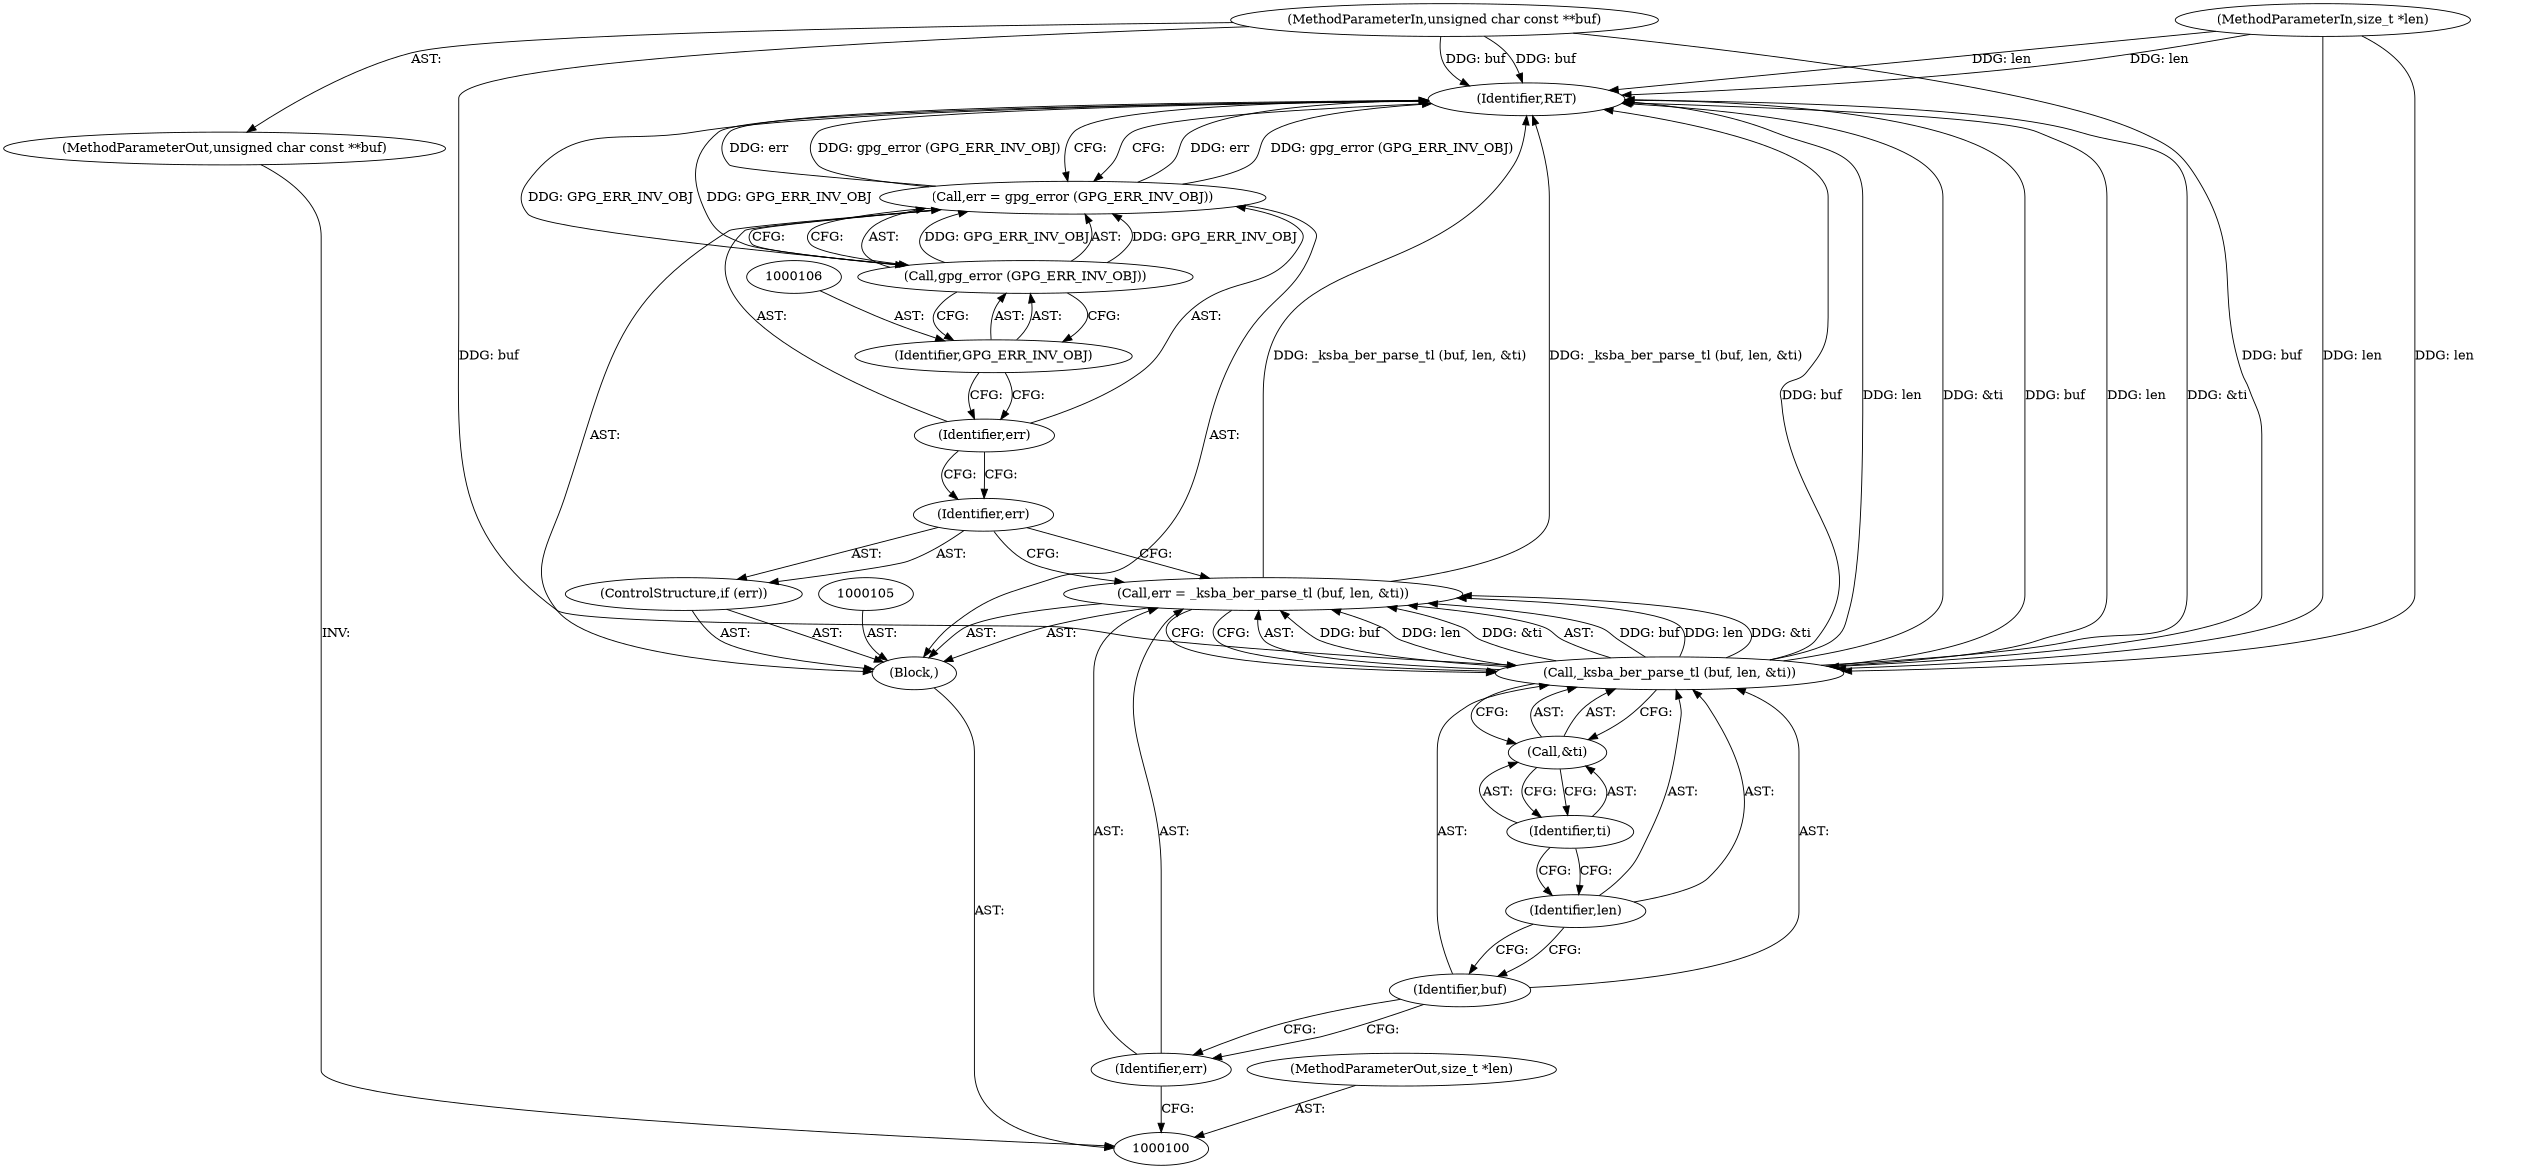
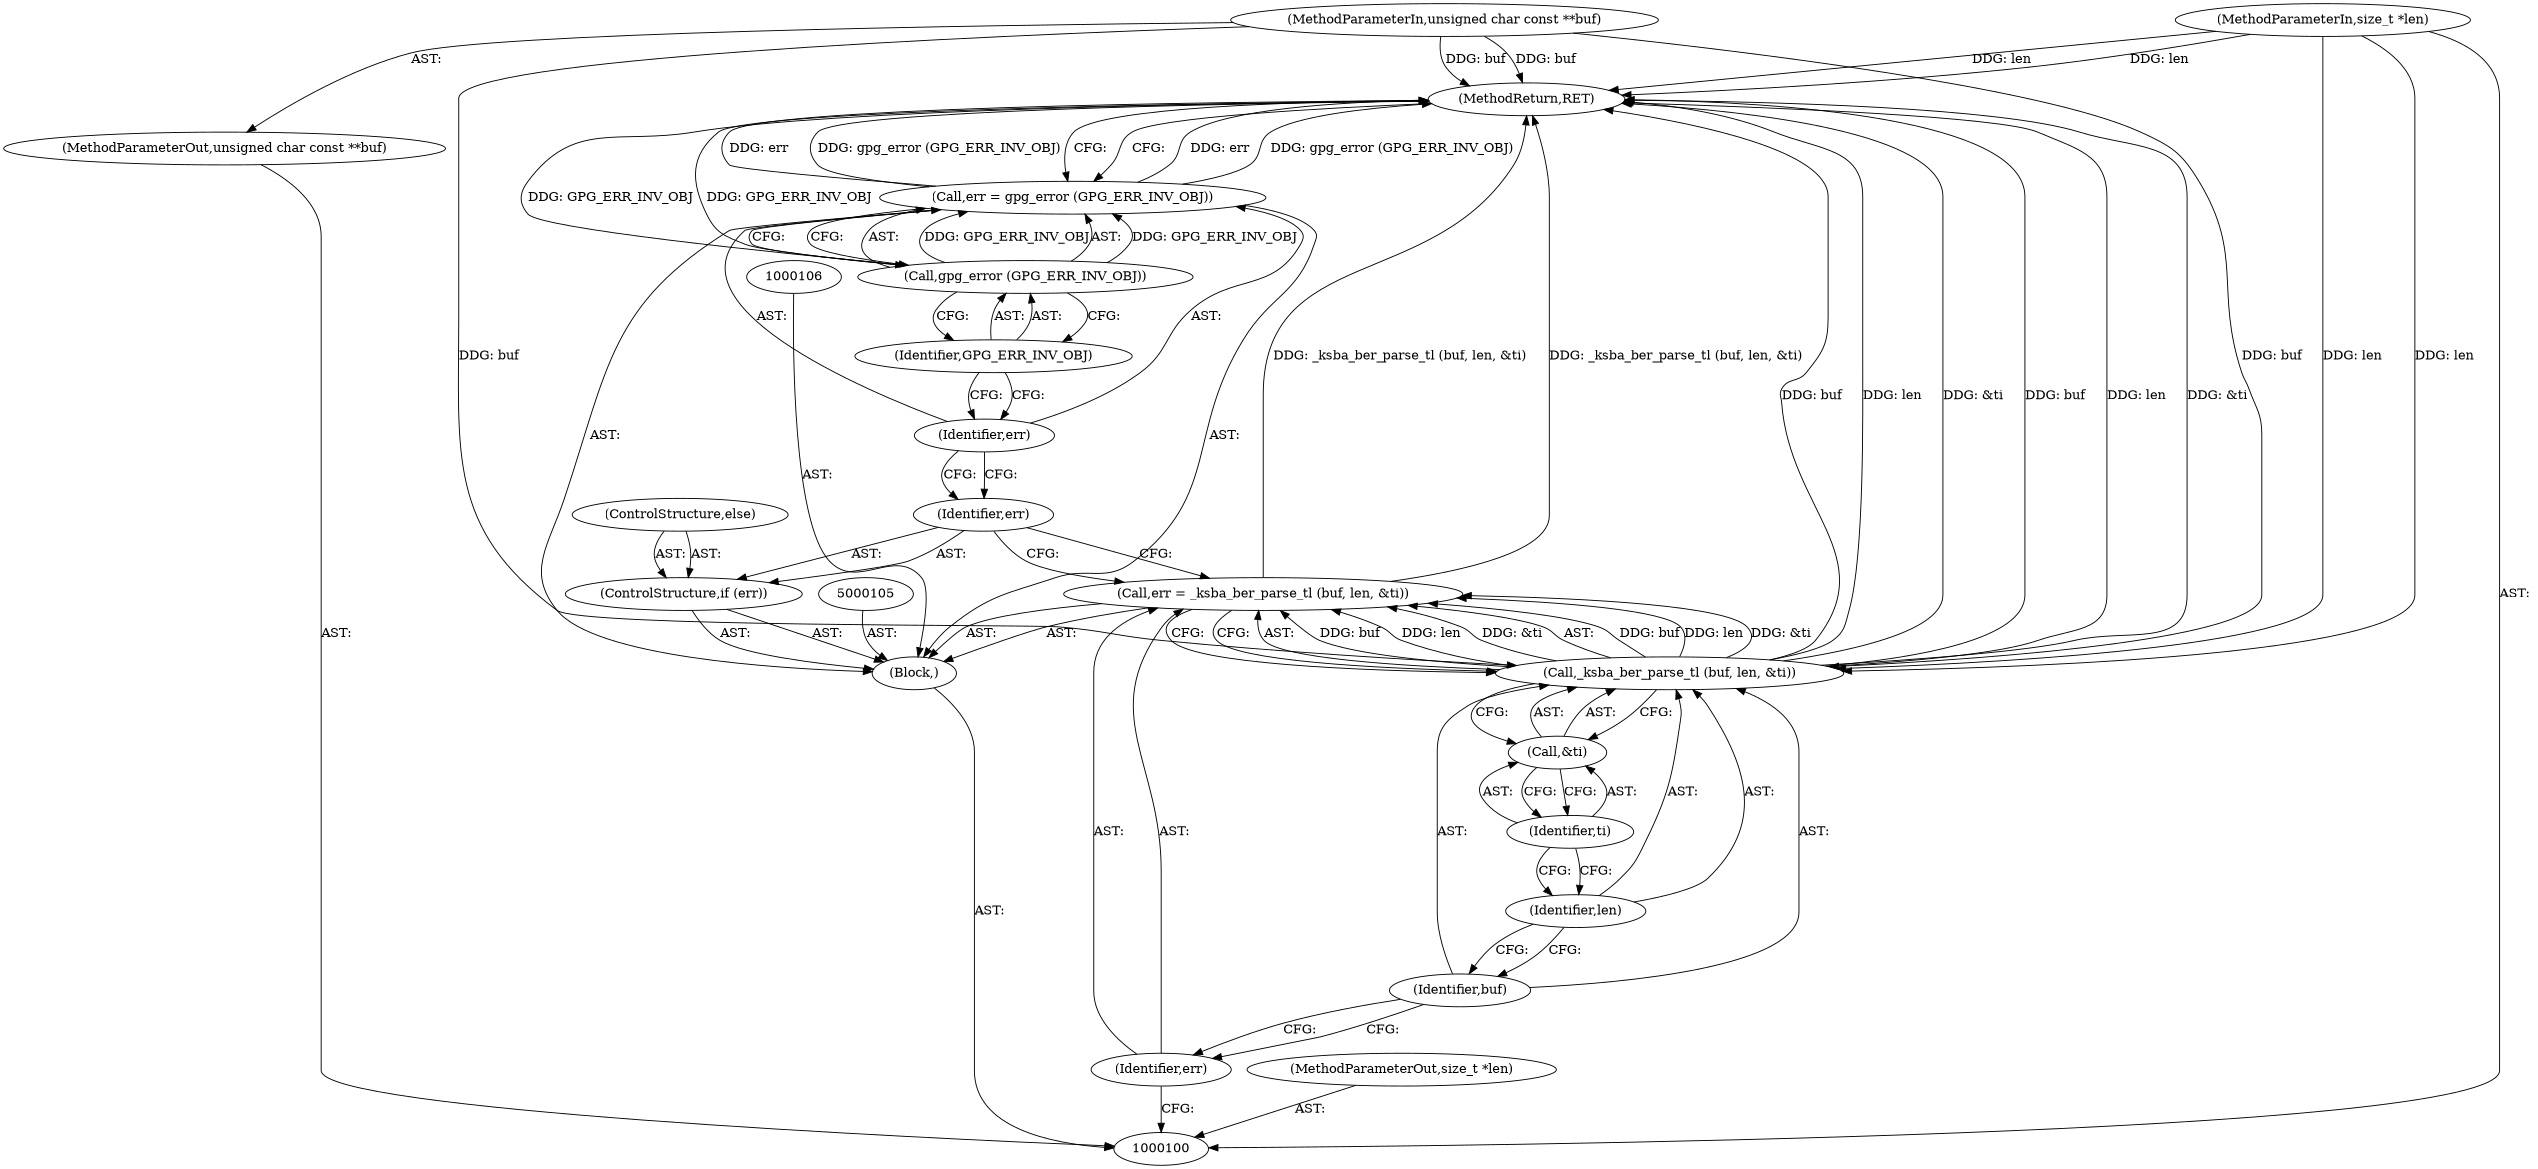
node "(Identifier,RET)": label "(Identifier,RET)" -> "(MethodReturn,RET)"
edge "1000106" -> "(Identifier,GPG_ERR_INV_OBJ)": now "1000106" -> "(Block,)"
node "(ControlStructure,else)": added
node "1000105": label "1000105" -> "5000105"
edge "(MethodParameterOut,unsigned char const **buf)" -> "1000100": label "INV: " -> "AST: "
edge "(MethodParameterIn,size_t *len)" -> "1000100": added, label "AST:"
